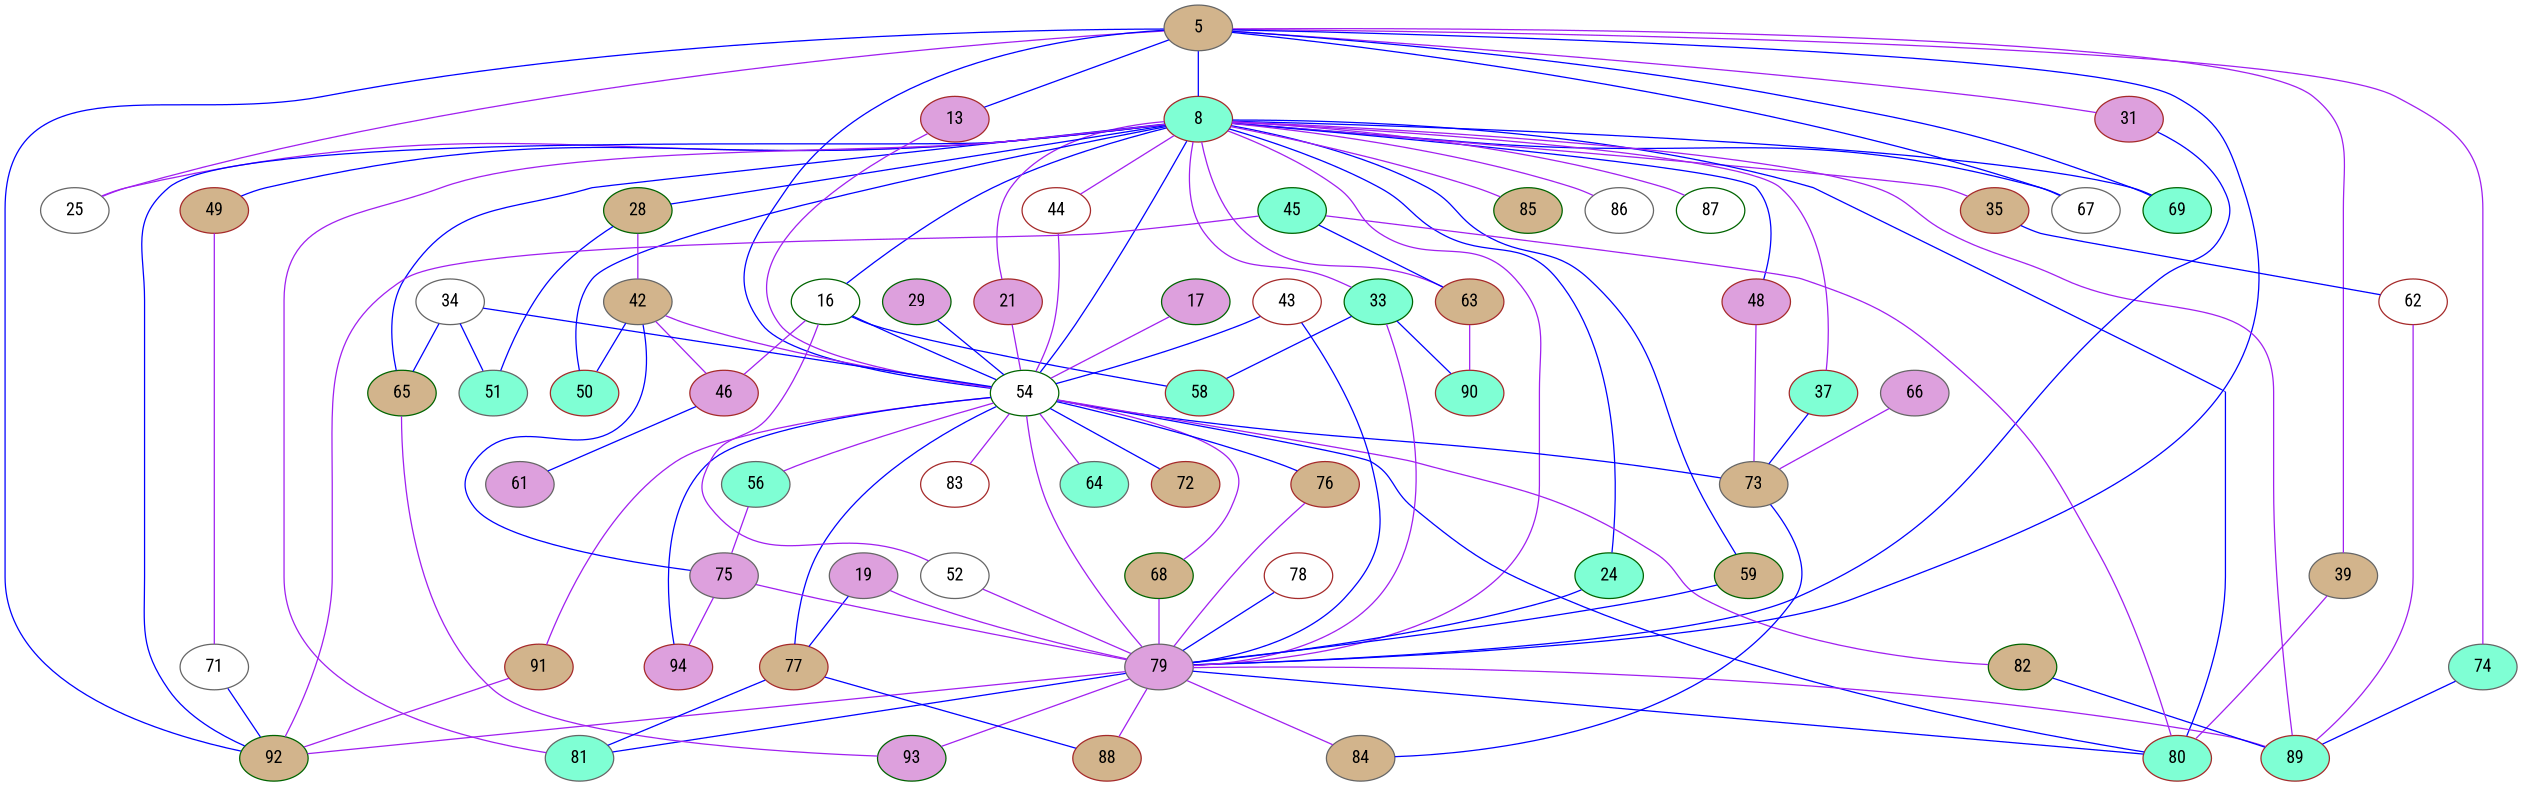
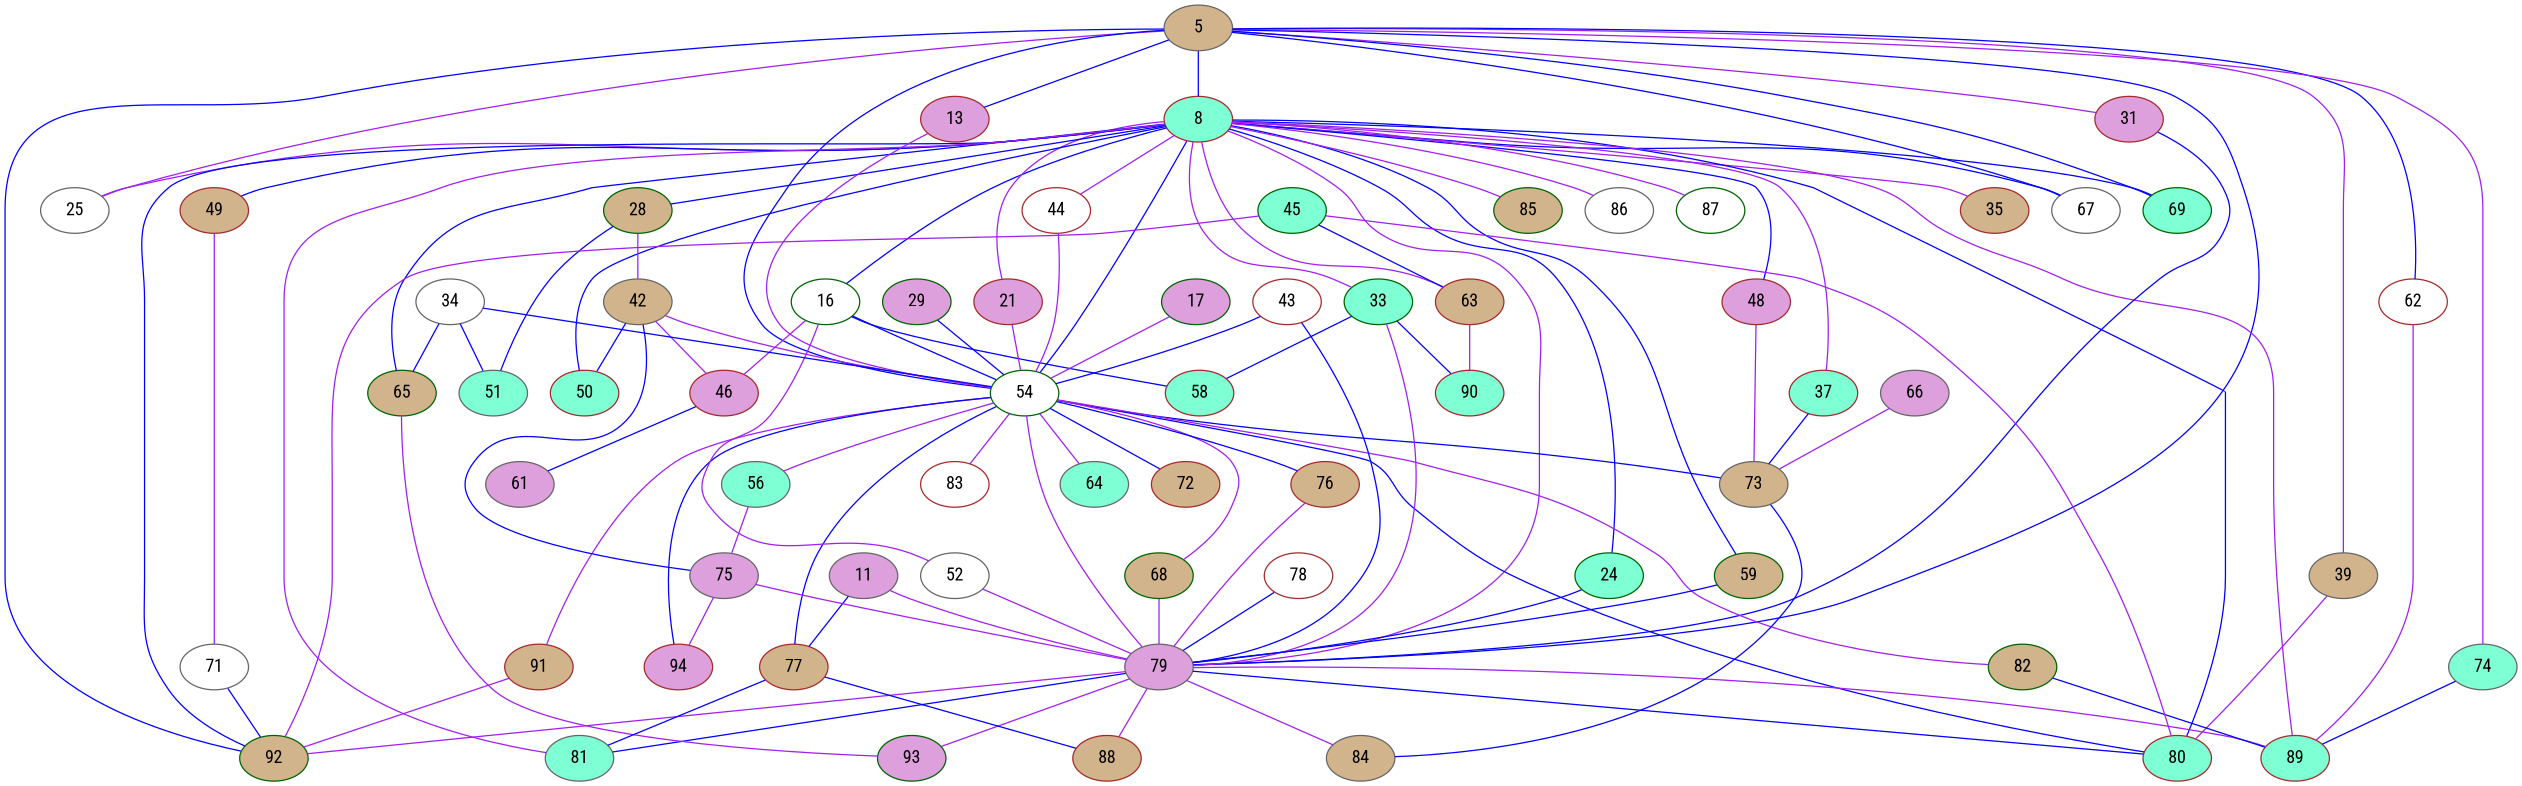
edge "35" -- "62": now "5" -- "62"
node "19": label "19" -> "11"
